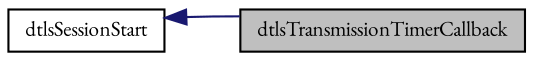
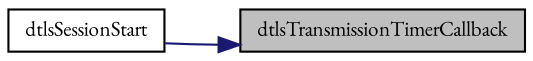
edge "dtlsTransmissionTimerCallback" -> "dtlsSessionStart": reversed
